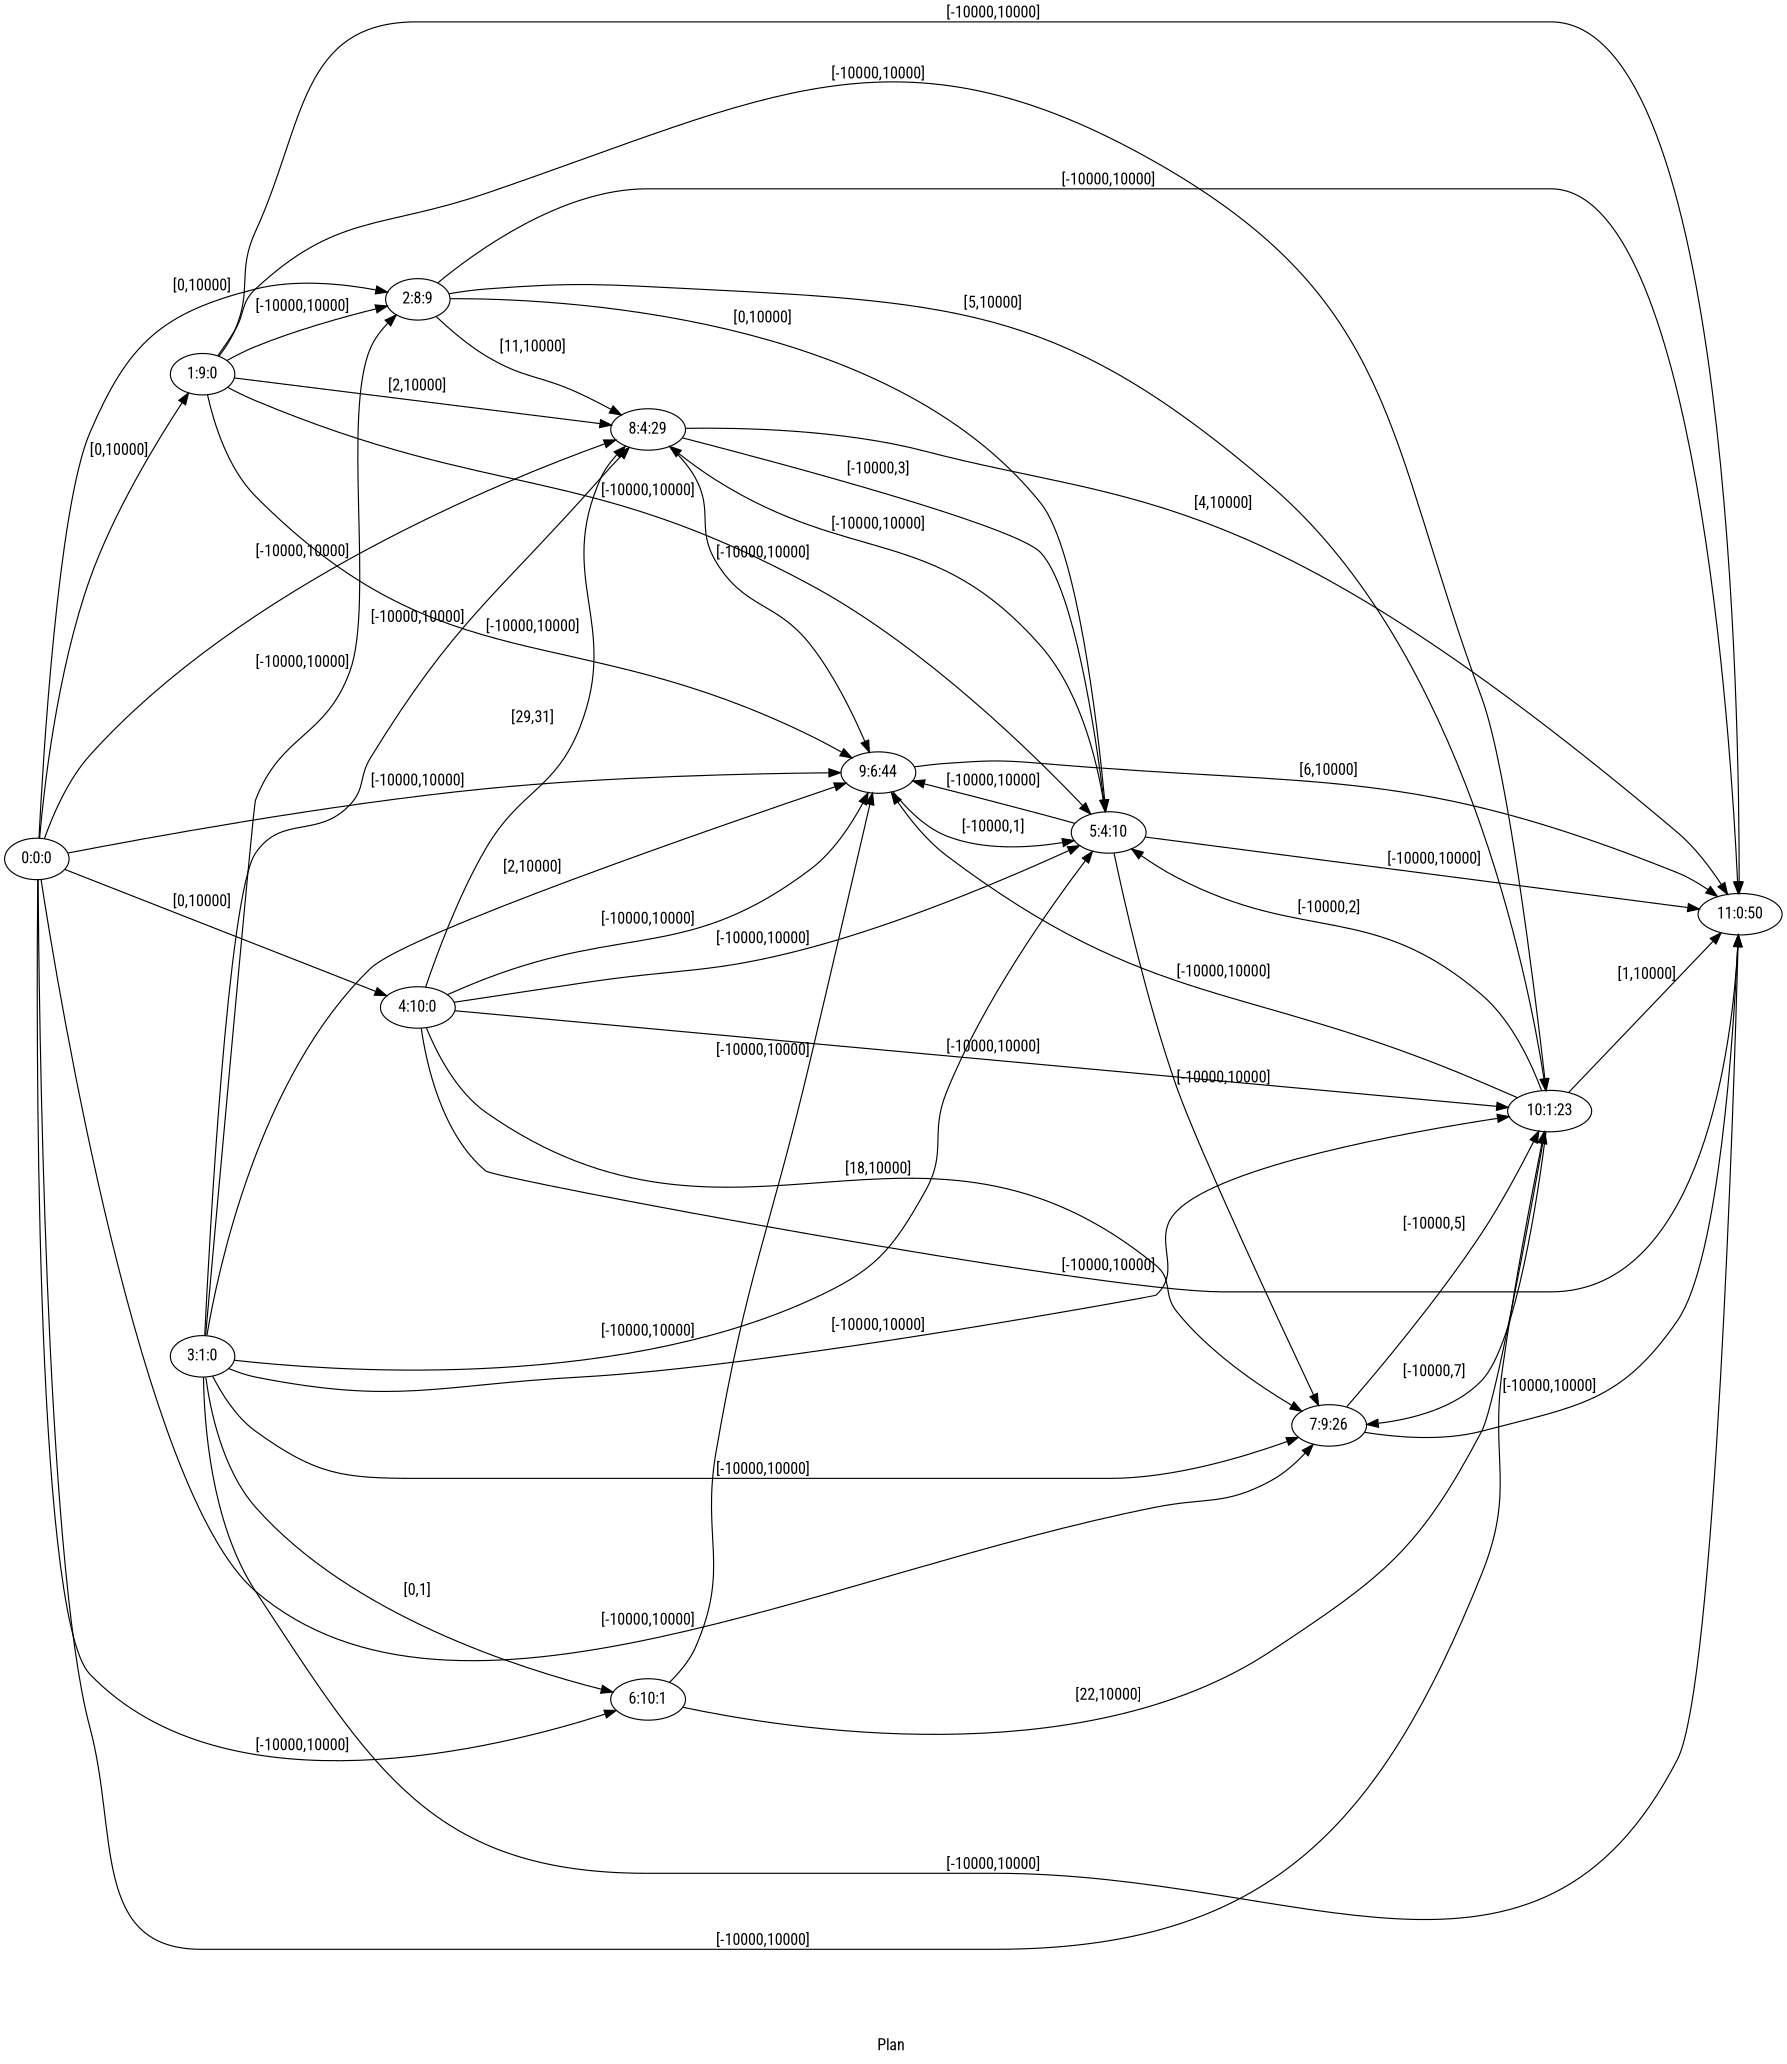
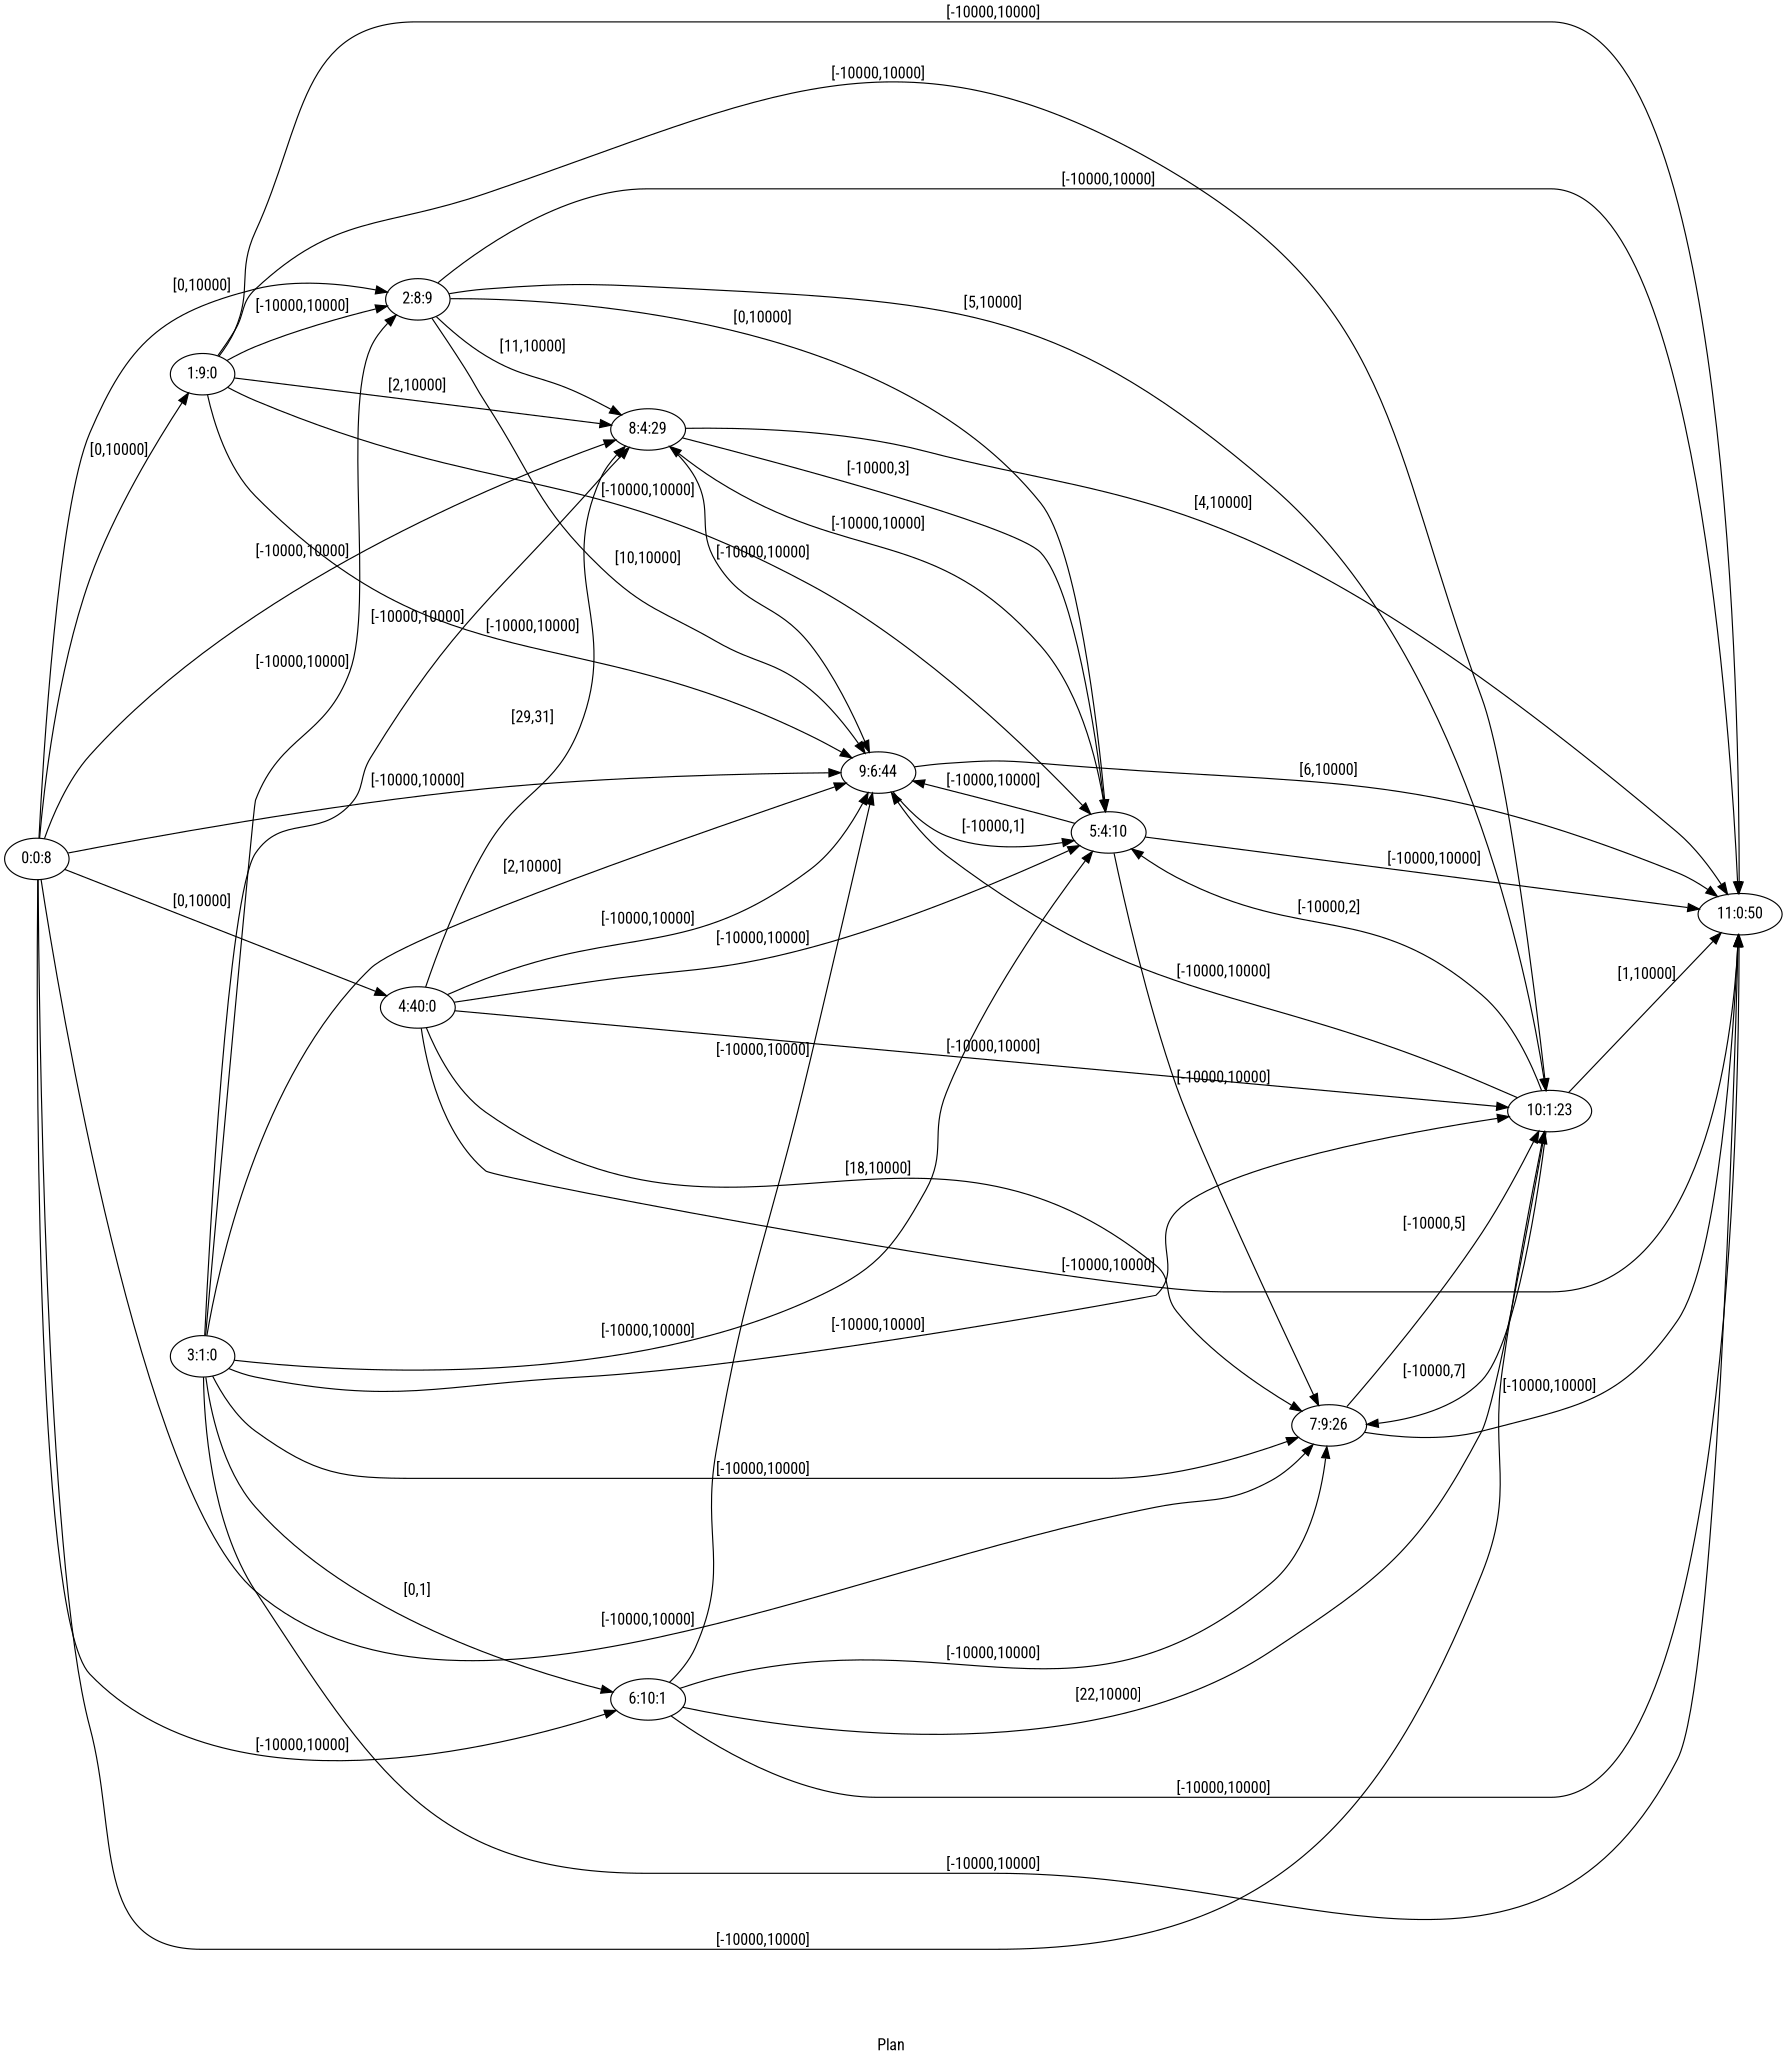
edge "2:8:9" -> "9:6:44": added, label "[10,10000]"
node "0:0:0": label "0:0:0" -> "0:0:8"
node "4:10:0": label "4:10:0" -> "4:40:0"
edge "6:10:1" -> "7:9:26": added, label "[-10000,10000]"
edge "6:10:1" -> "11:0:50": added, label "[-10000,10000]"
